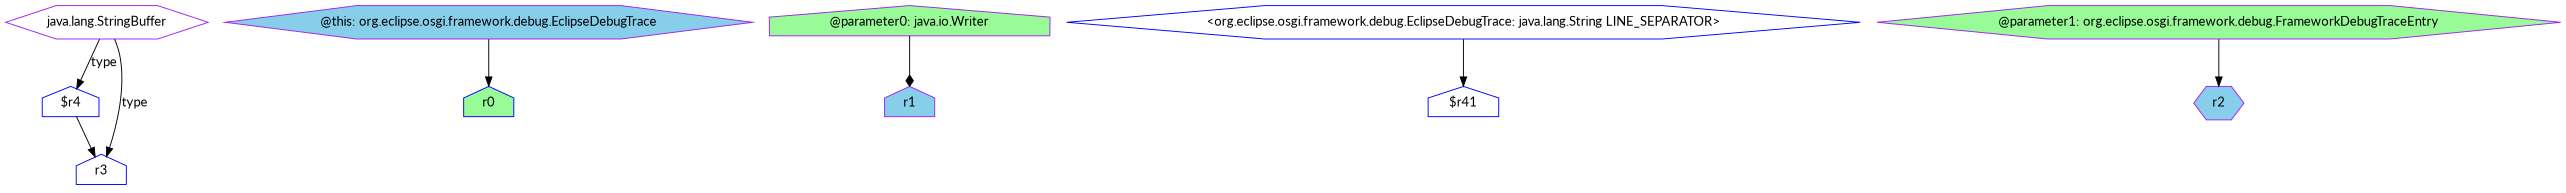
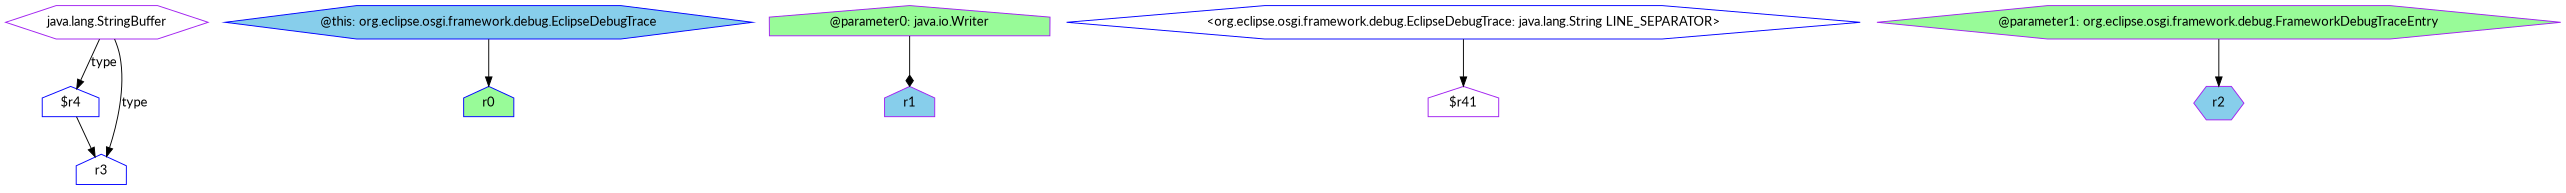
node "@this: org.eclipse.osgi.framework.debug.EclipseDebugTrace": color purple -> blue
node "$r41": color blue -> purple
